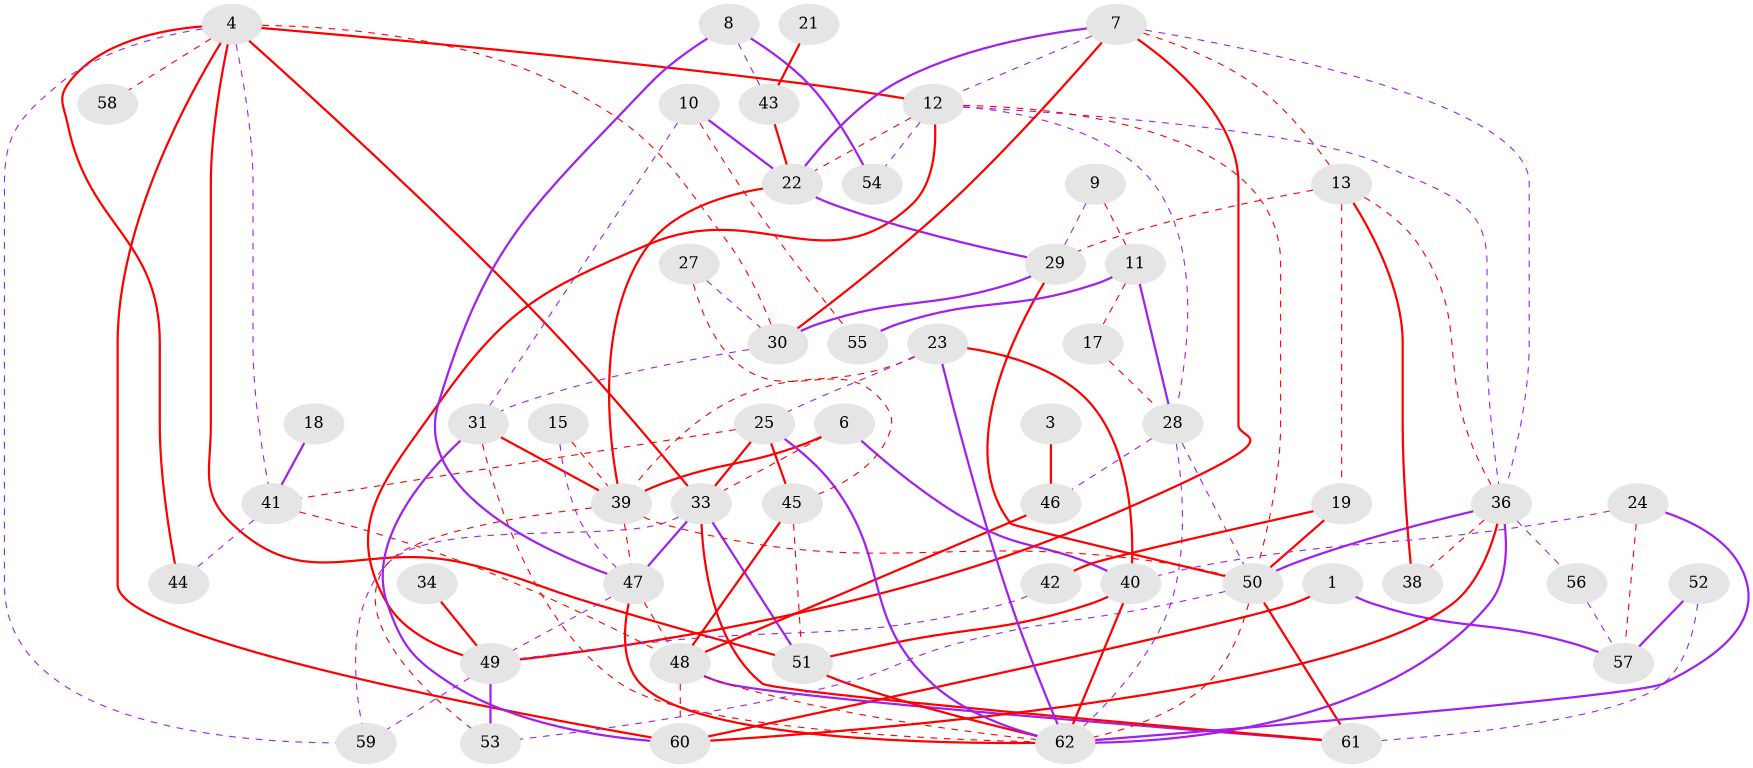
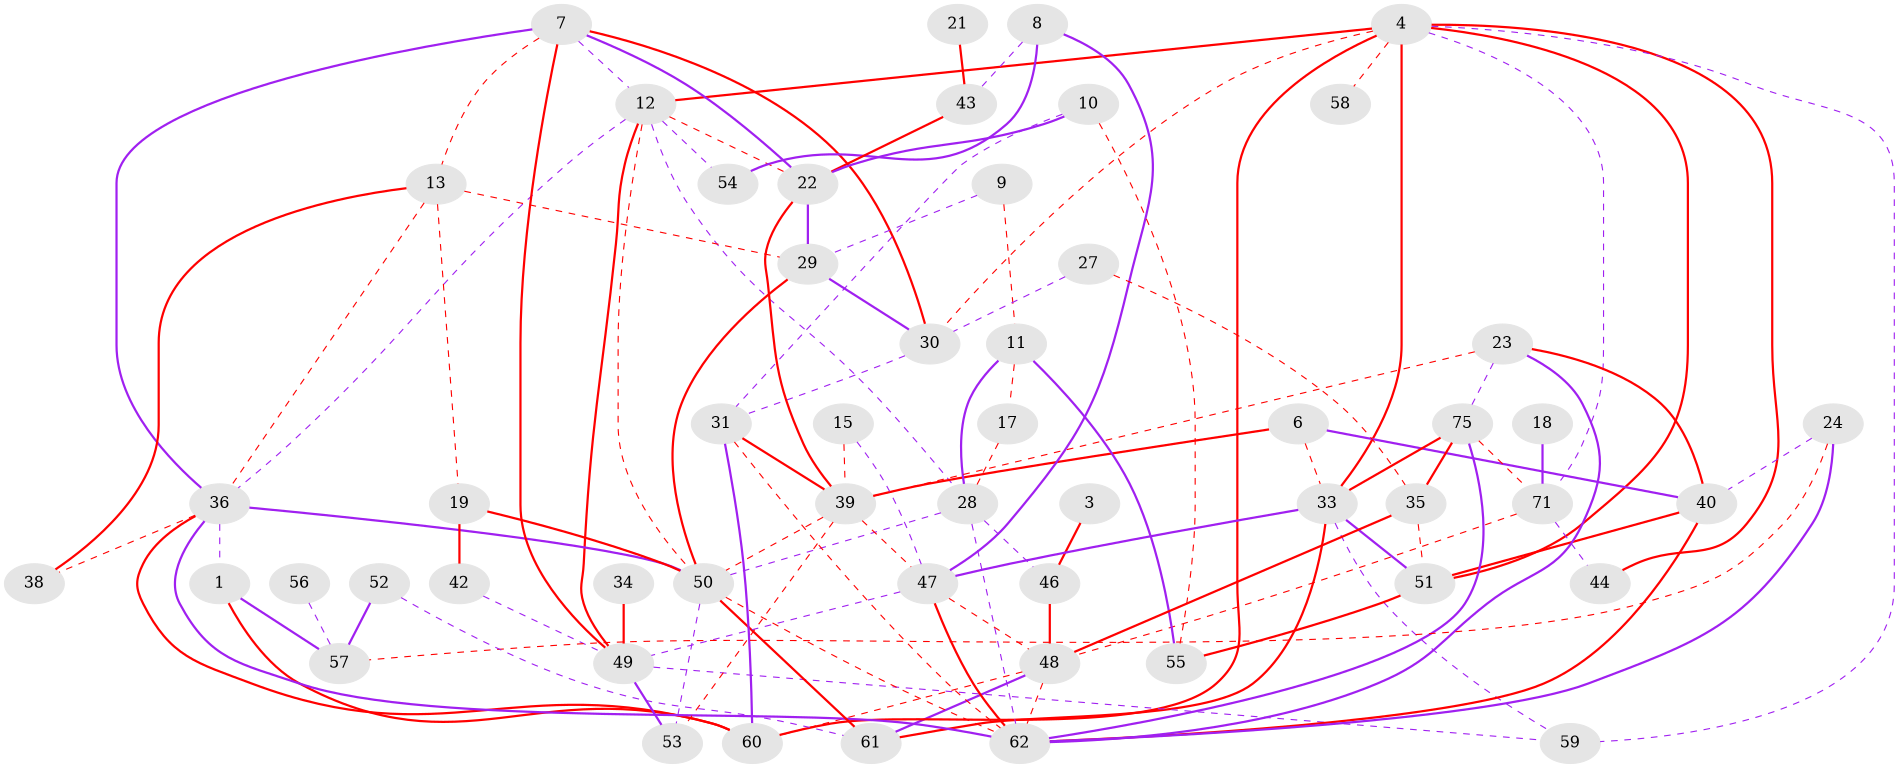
edge "7" -- "36": style dashed -> bold
node "25": label "25" -> "75"
node "41": label "41" -> "71"
node "45": label "45" -> "35"
edge "36" -- "56": now "36" -- "1"
edge "51" -- "62": now "51" -- "55"
